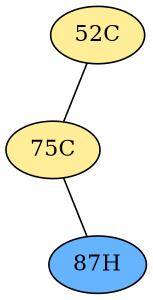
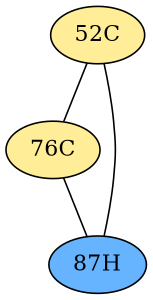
node "75C": label "75C" -> "76C"
edge "52C" -- "87H": added
